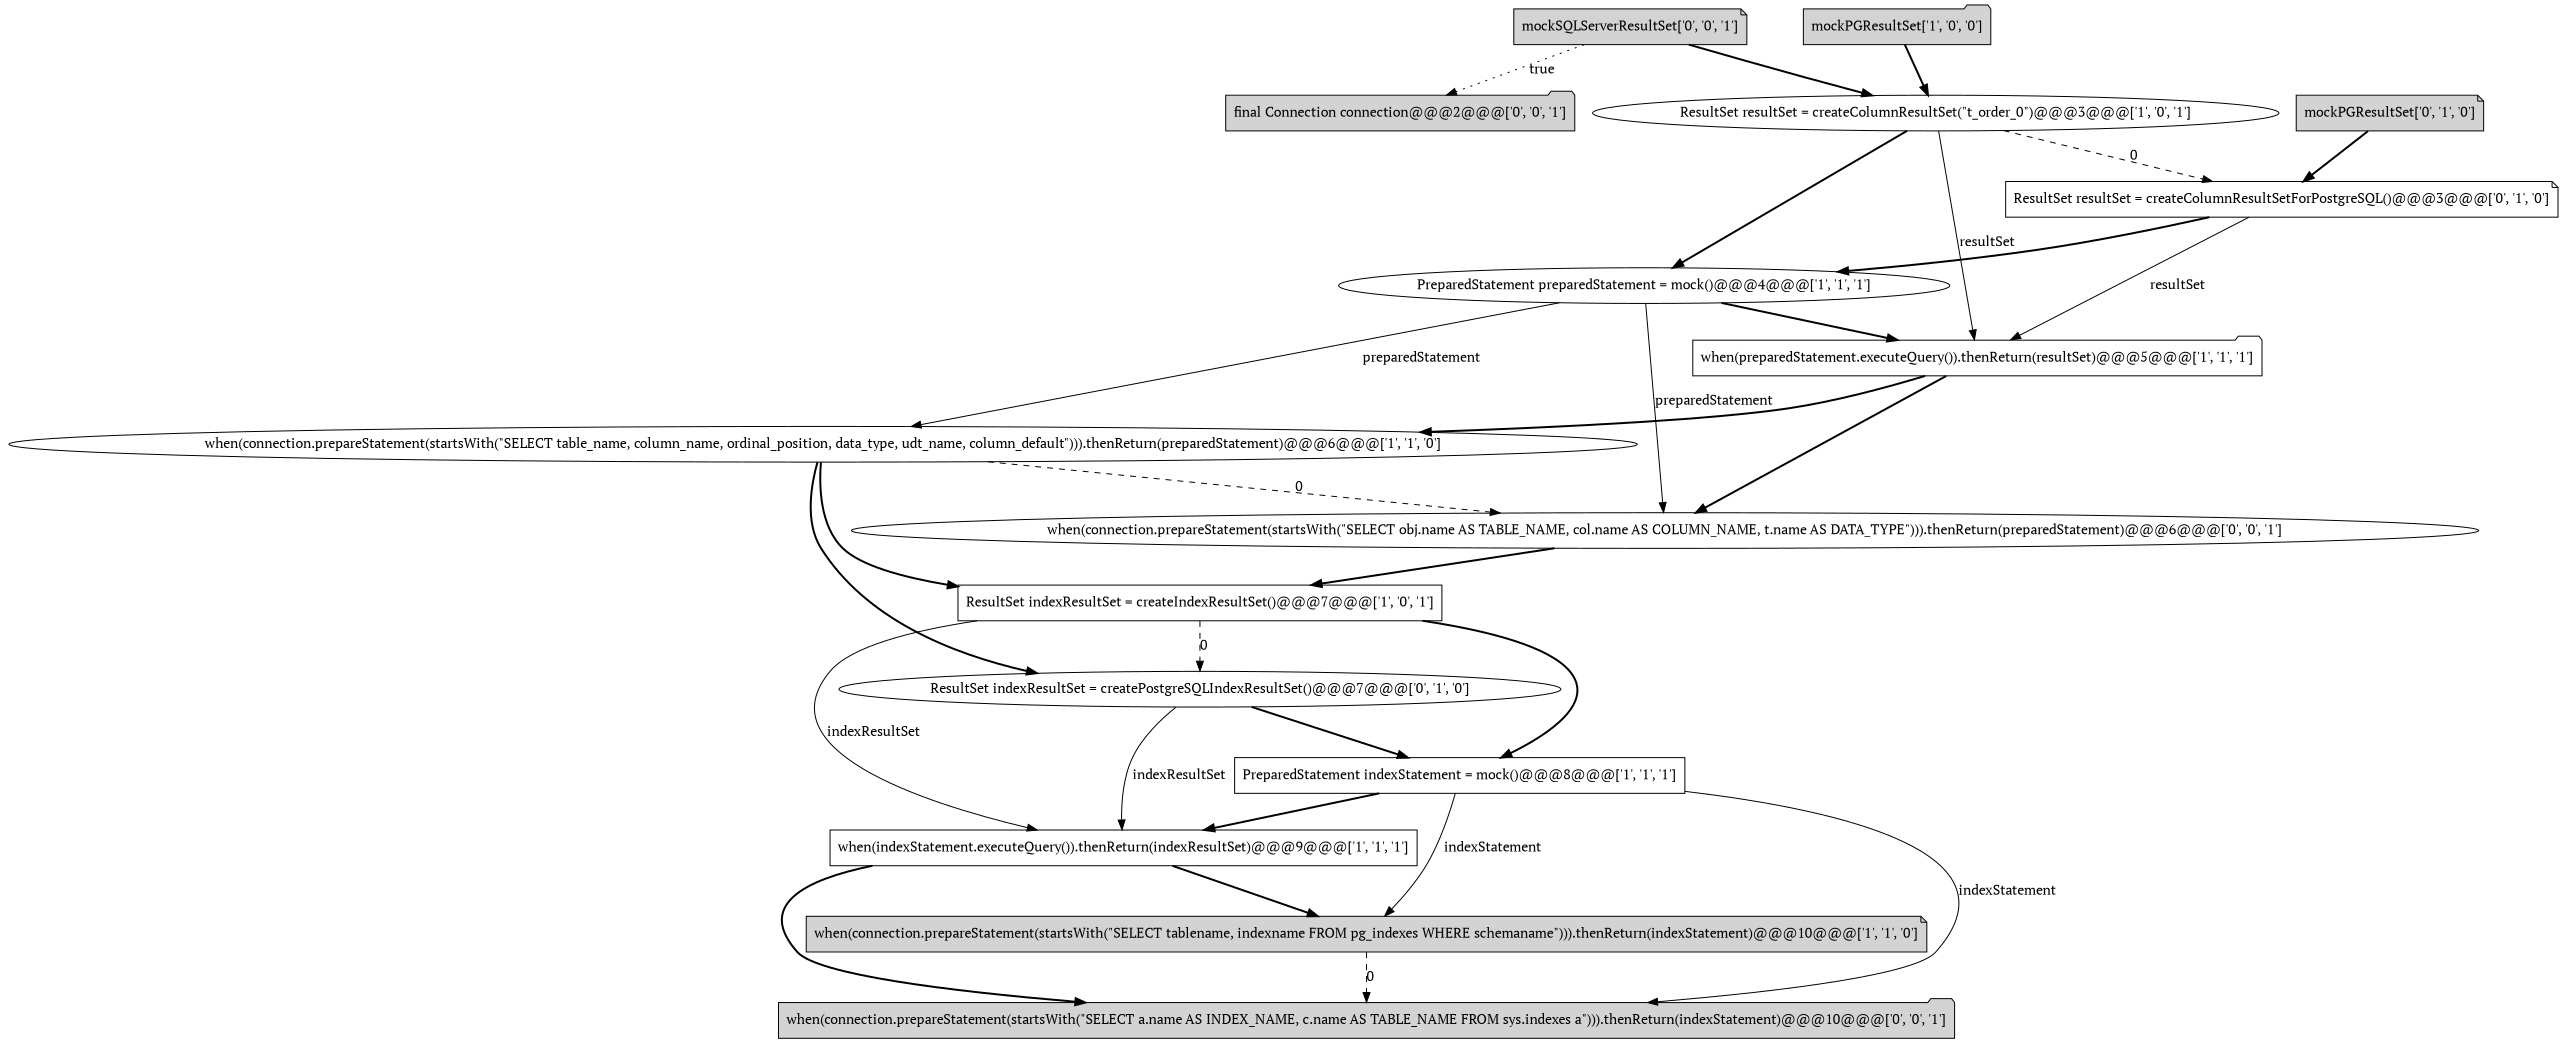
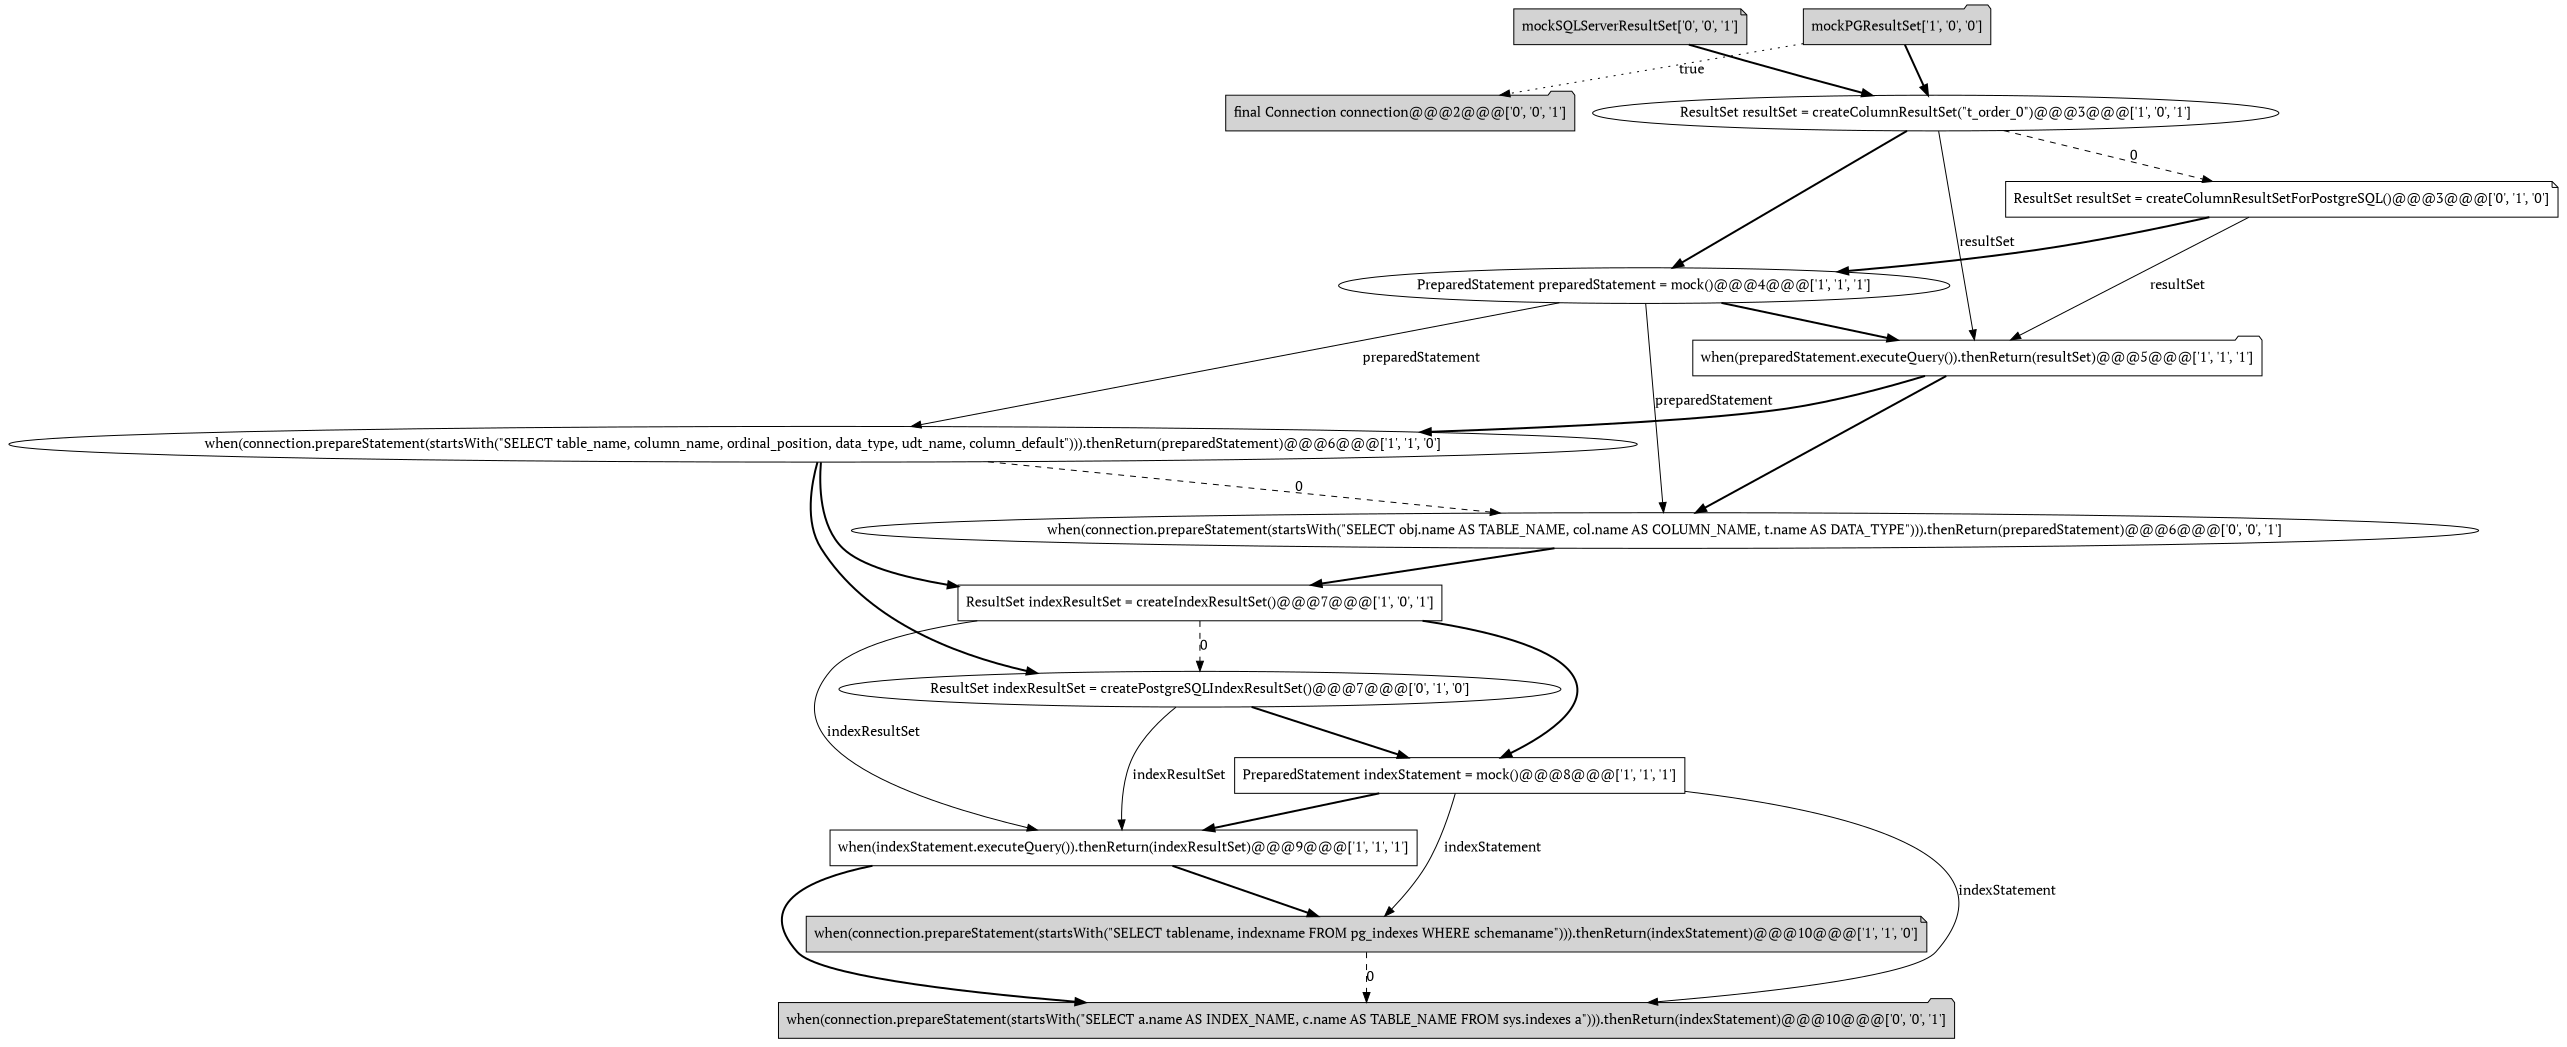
edge "mockSQLServerResultSet['0', '0', '1']" -> "final Connection connection@@@2@@@['0', '0', '1']": now "mockPGResultSet['1', '0', '0']" -> "final Connection connection@@@2@@@['0', '0', '1']"
node "mockPGResultSet['0', '1', '0']": removed
